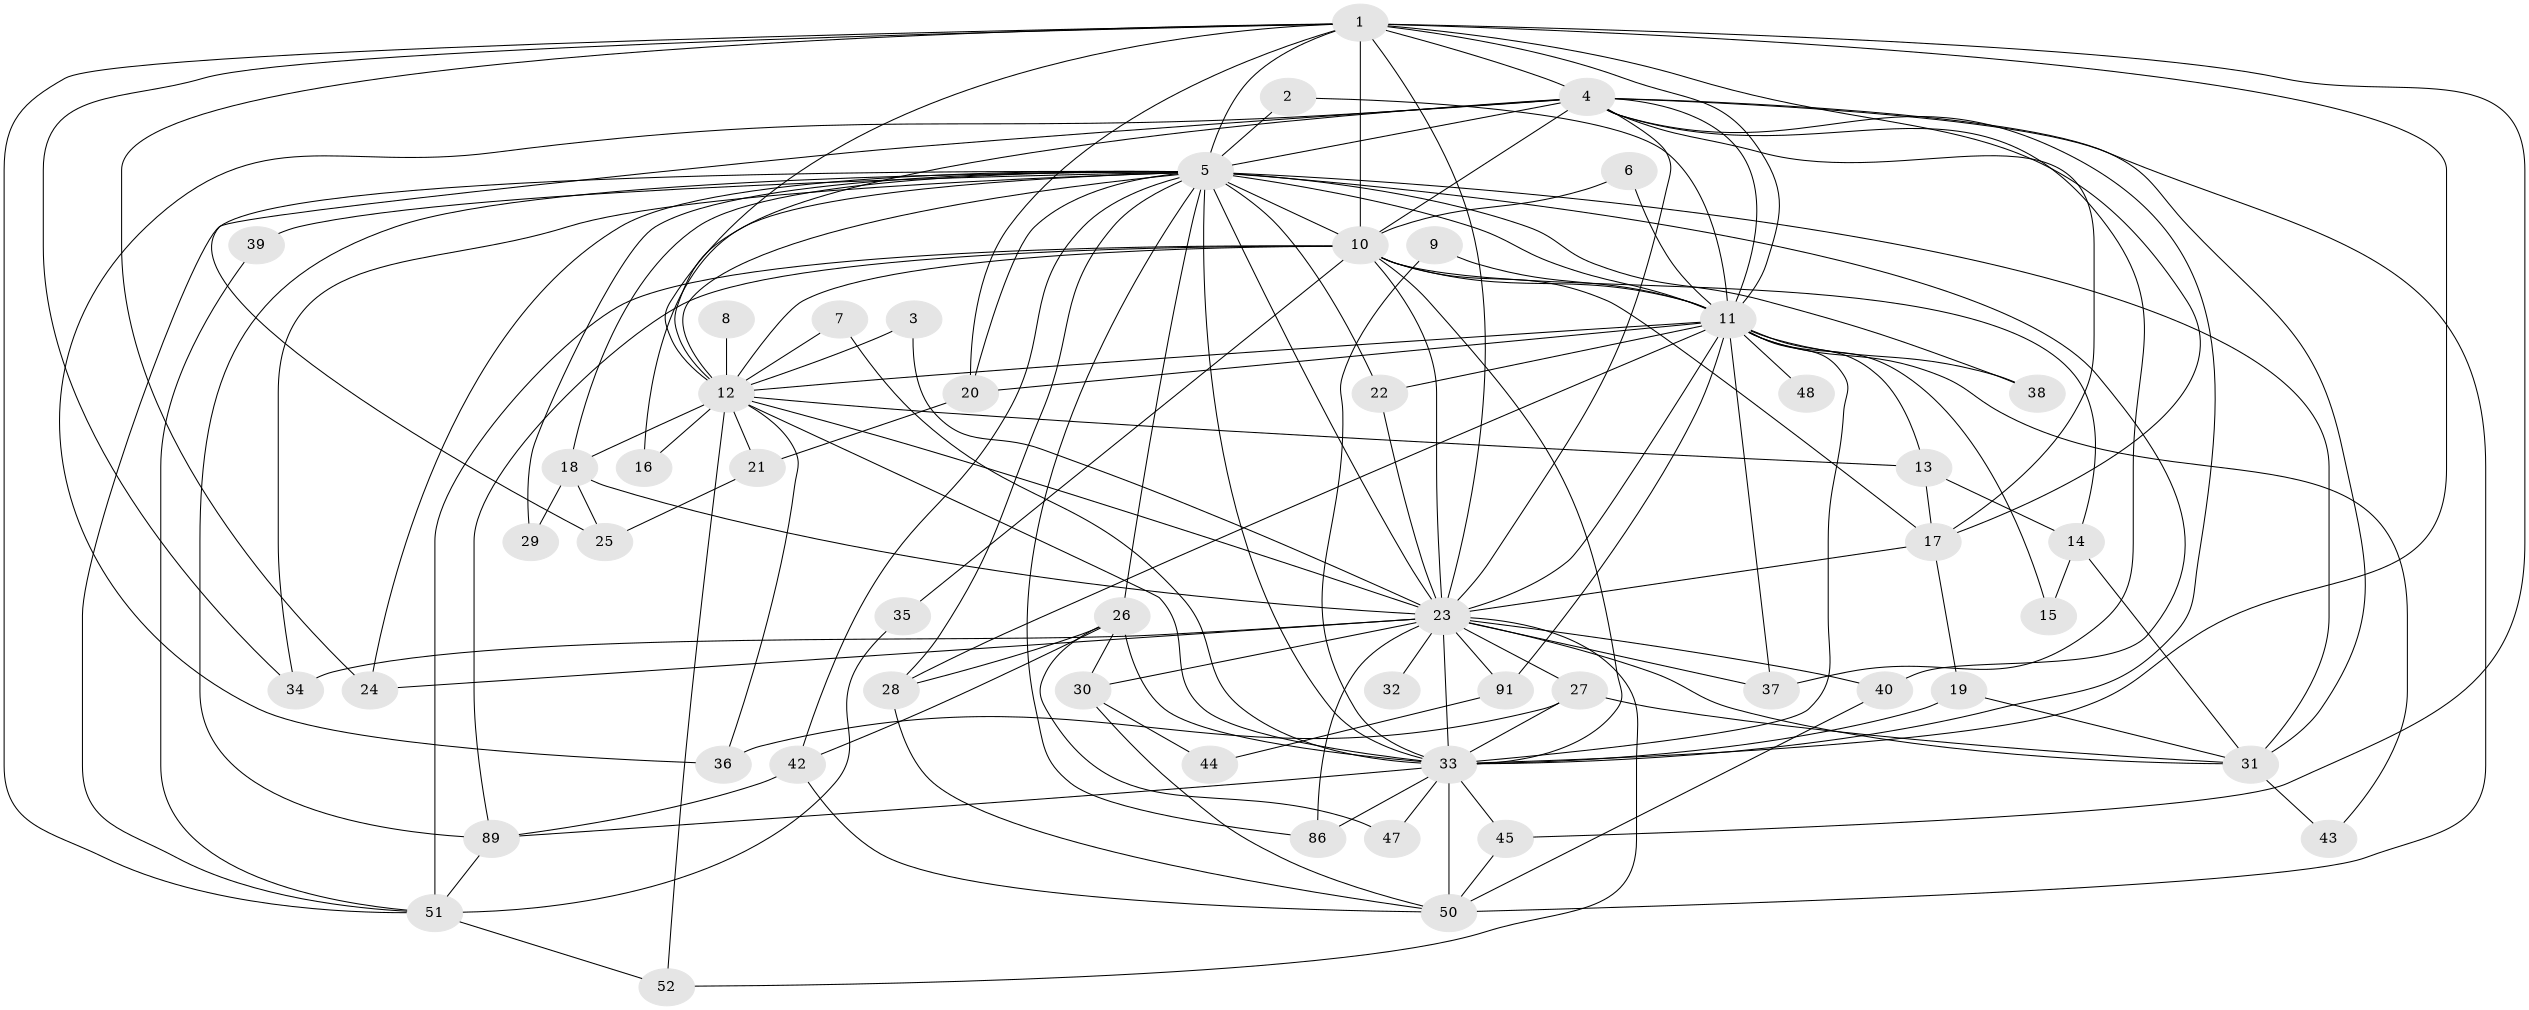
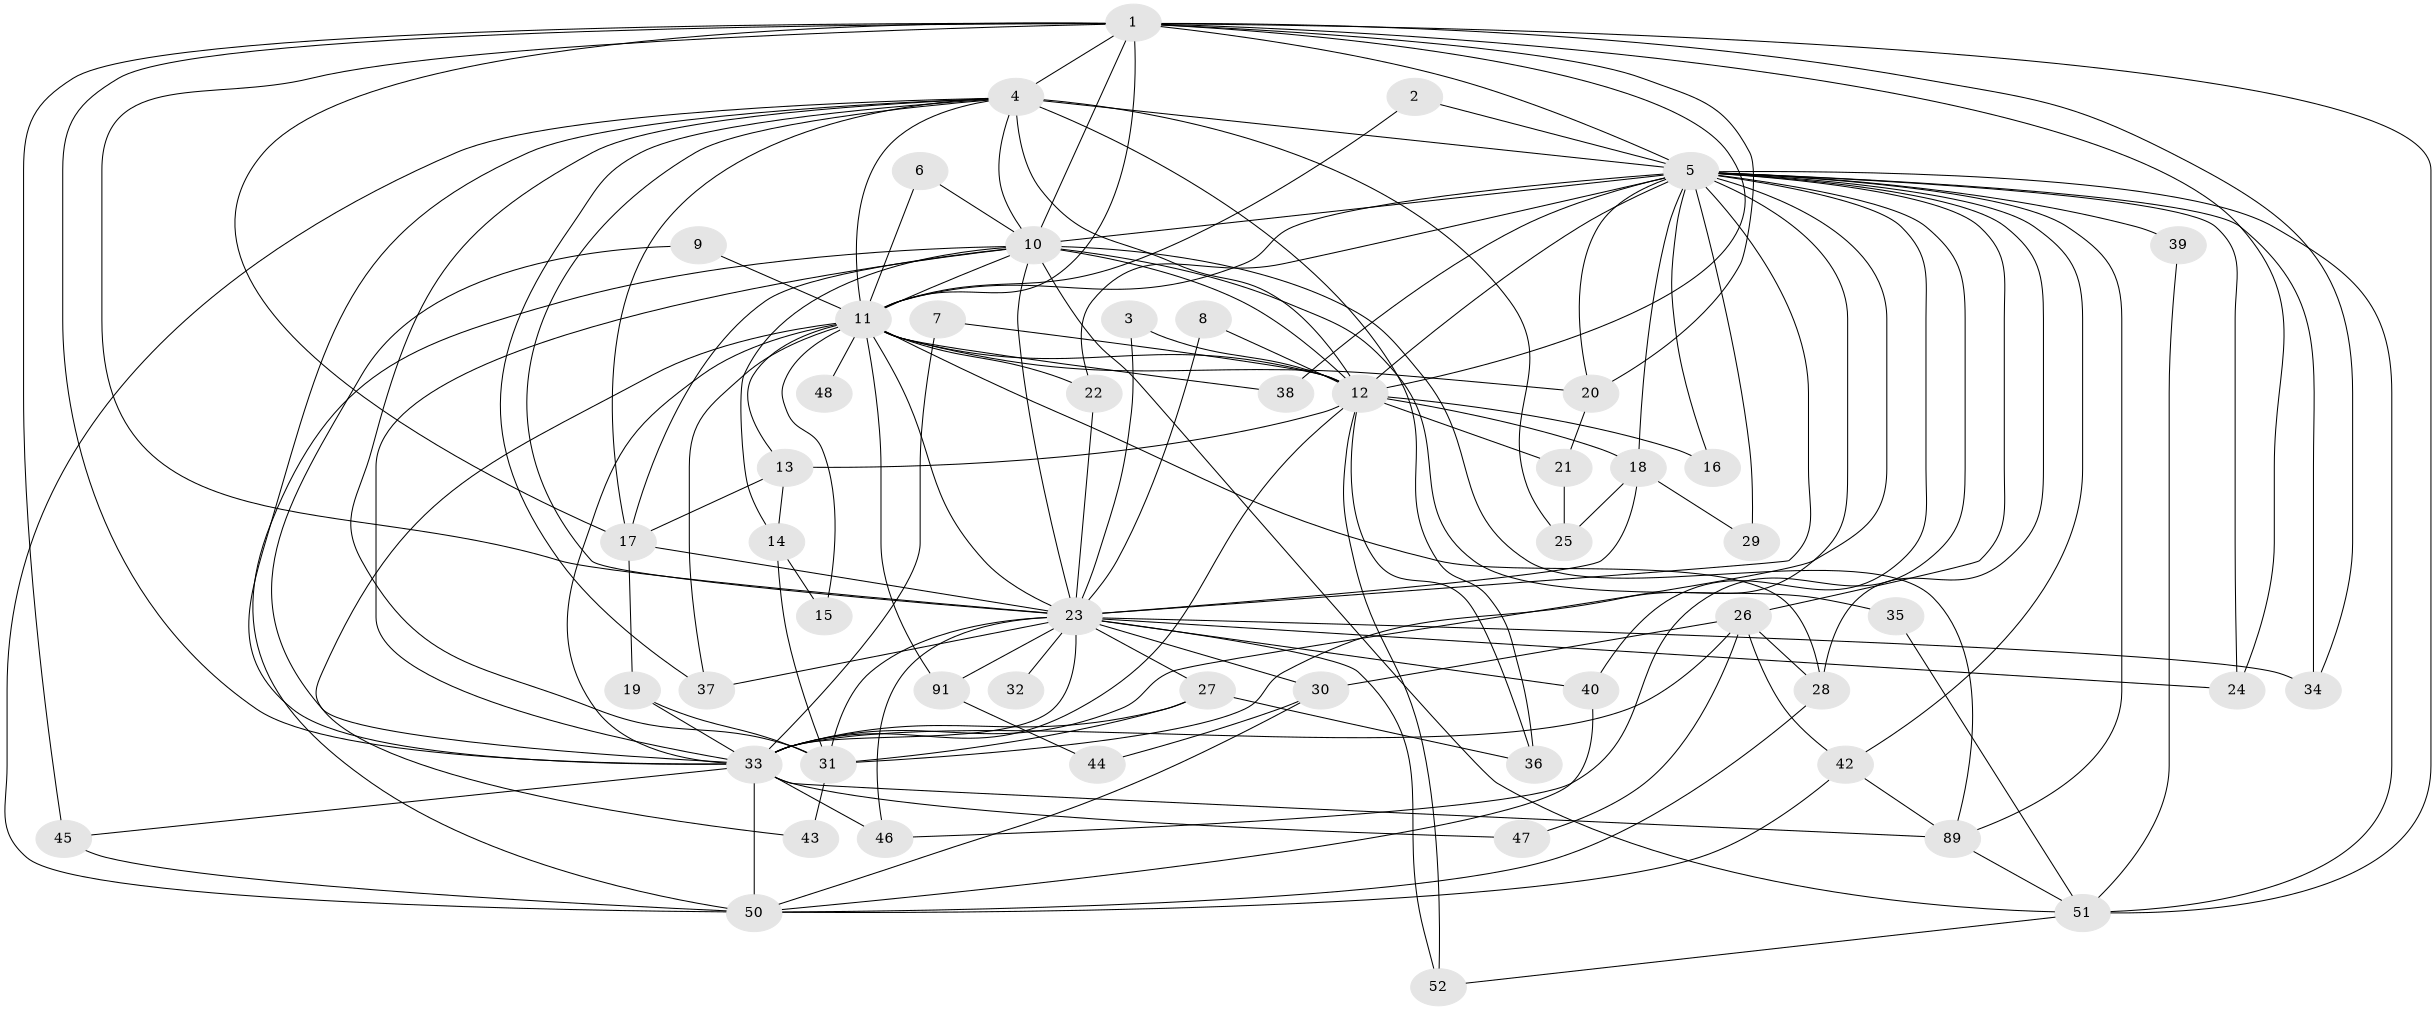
edge "10" -- "50": added
edge "12" -- "23": now "8" -- "23"
node "86": label "86" -> "46"
